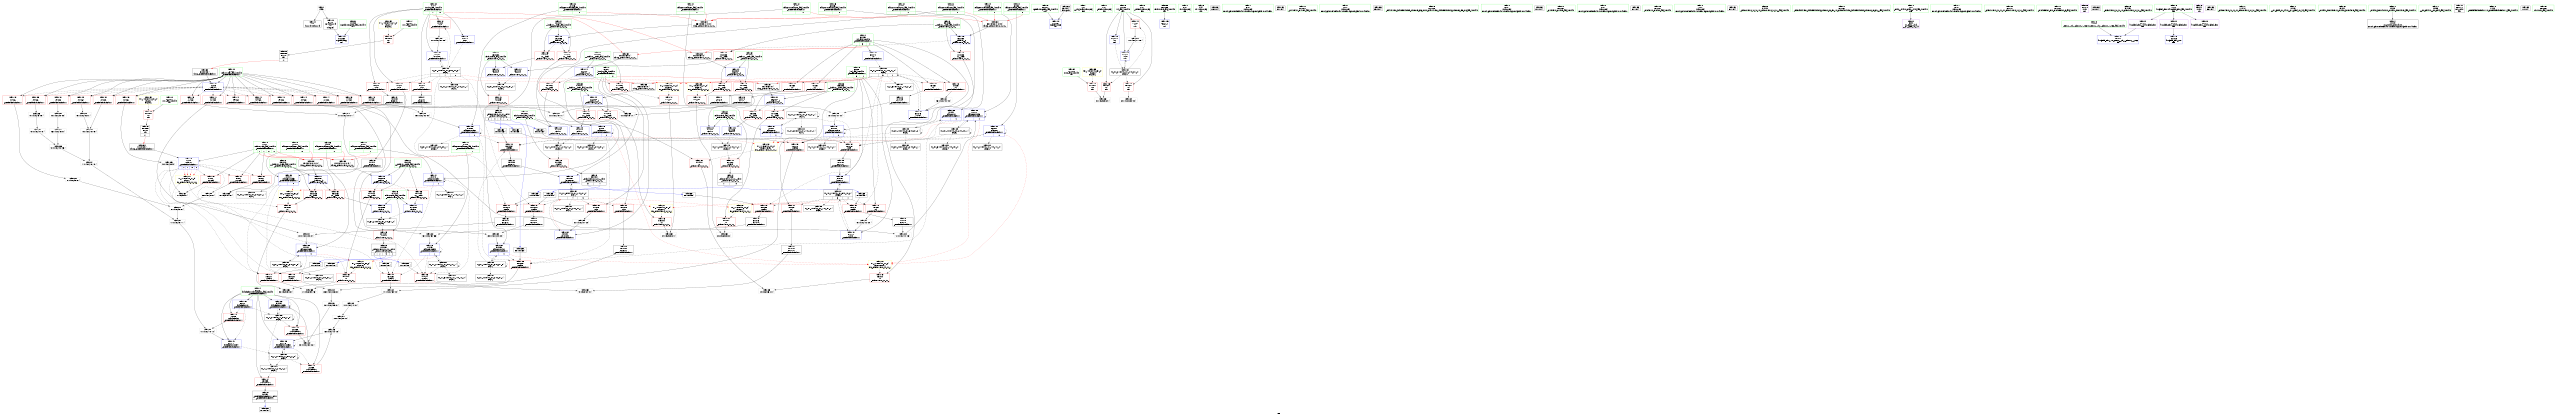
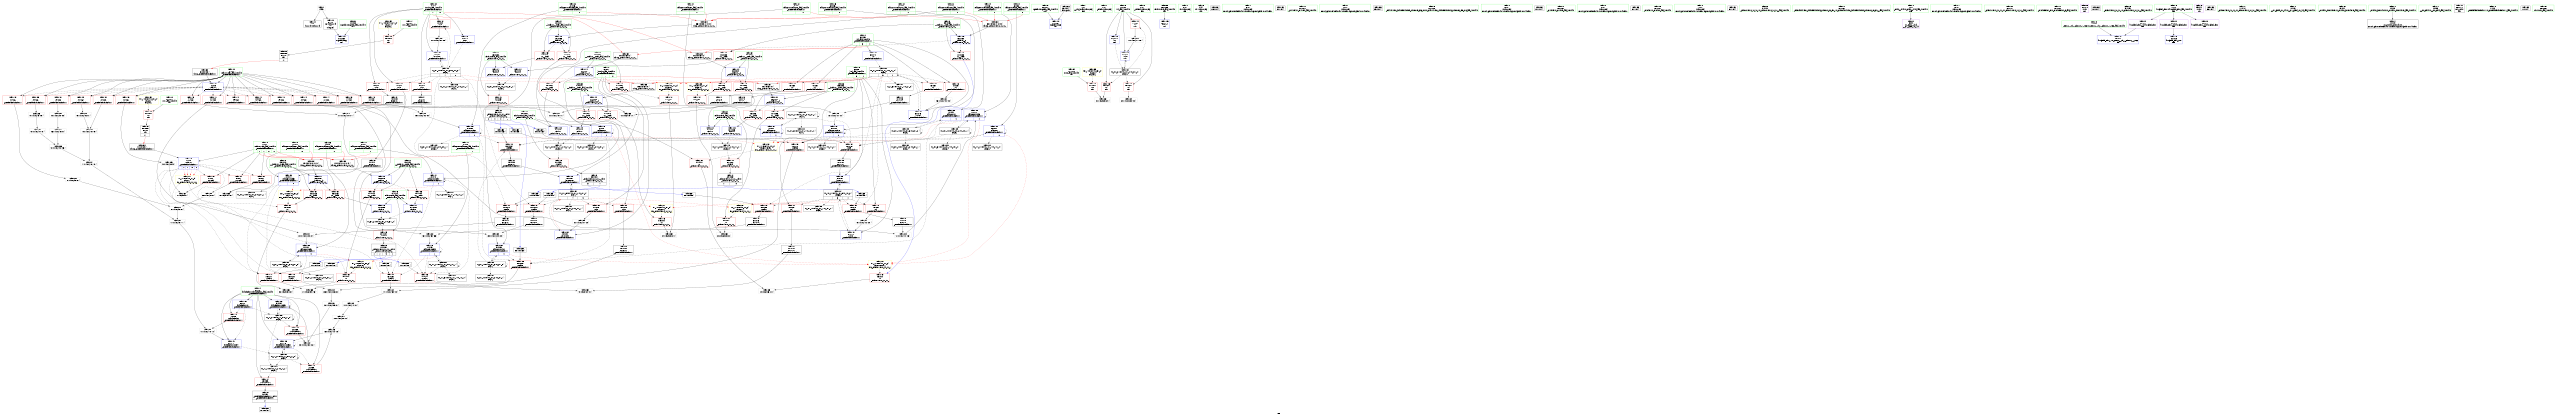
edge "NodeID: 147" -> "NodeID: 151": color black -> blue
